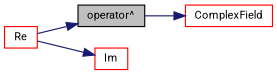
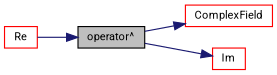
edge "Re" -> "Im": now "operator^" -> "Im"
